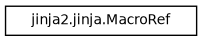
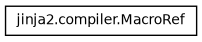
node "jinja2.jinja.MacroRef": label "jinja2.jinja.MacroRef" -> "jinja2.compiler.MacroRef"
